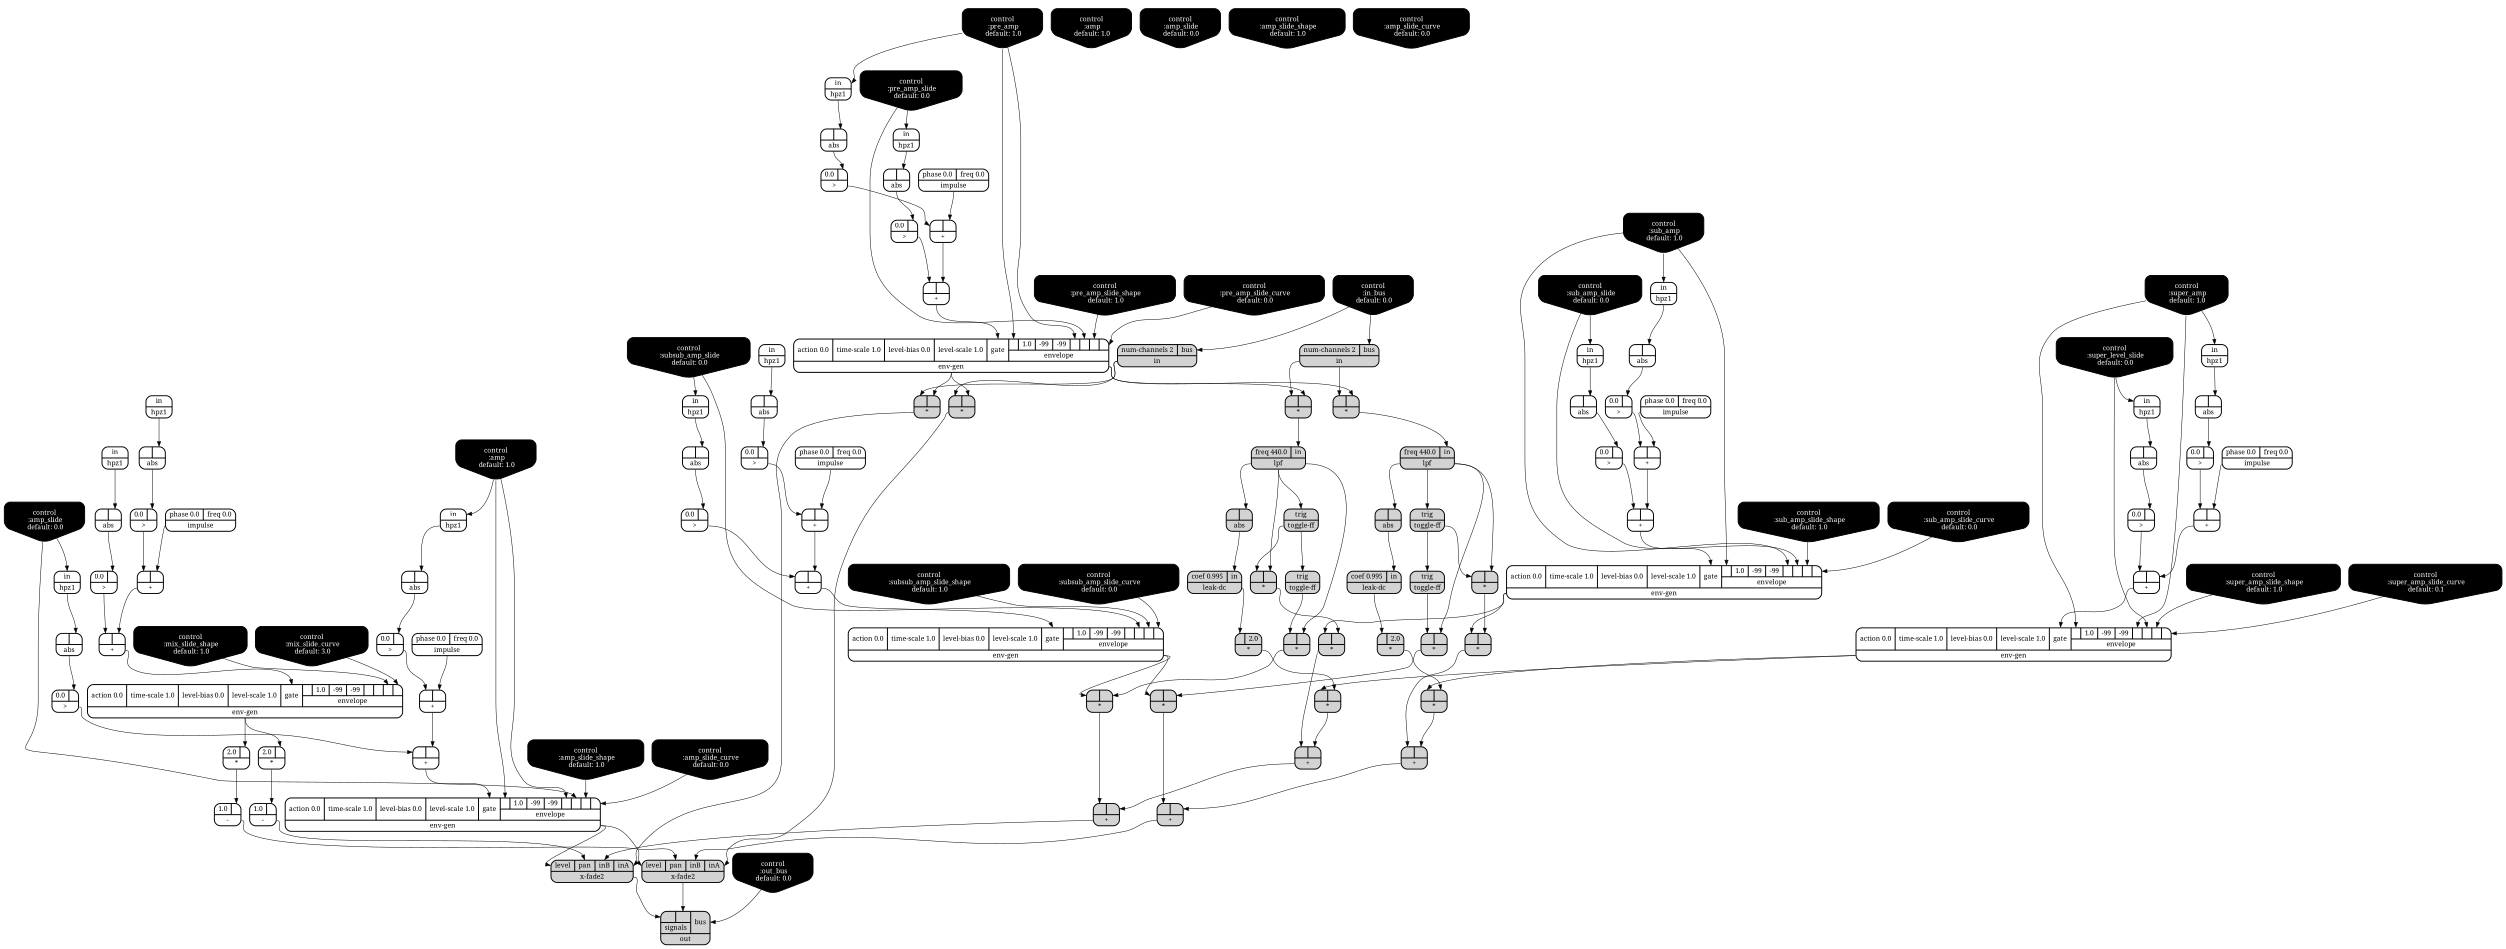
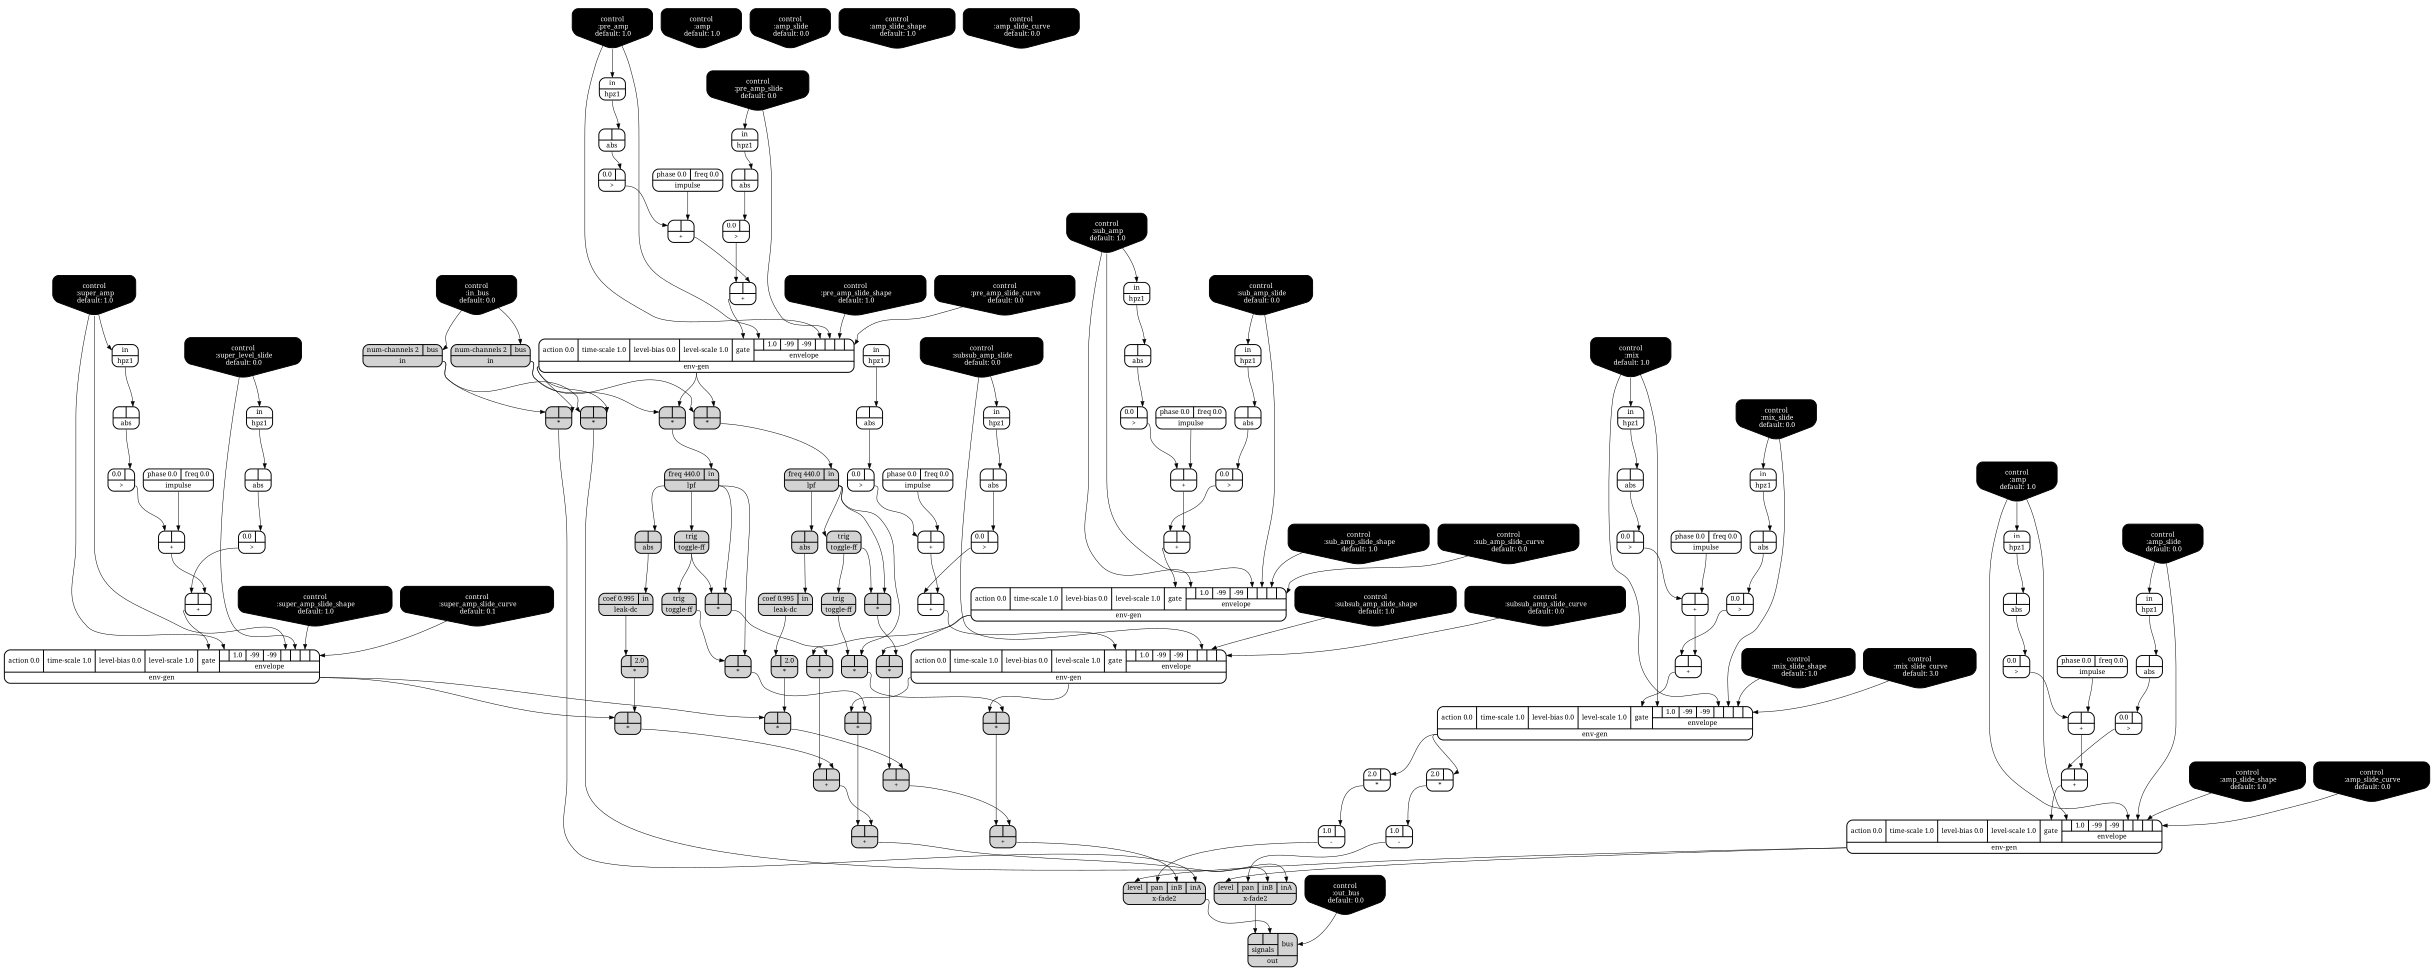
node "control :mix default: 1.0": added
node "control :mix_slide default: 0.0": added
